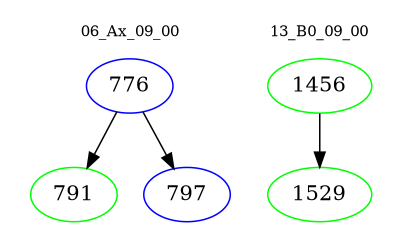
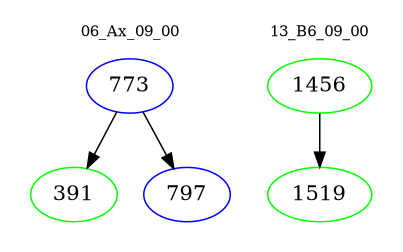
cluster "13_B0_09_00": label "13_B0_09_00" -> "13_B6_09_00"
node "776": label "776" -> "773"
node "791": label "791" -> "391"
node "1529": label "1529" -> "1519"
